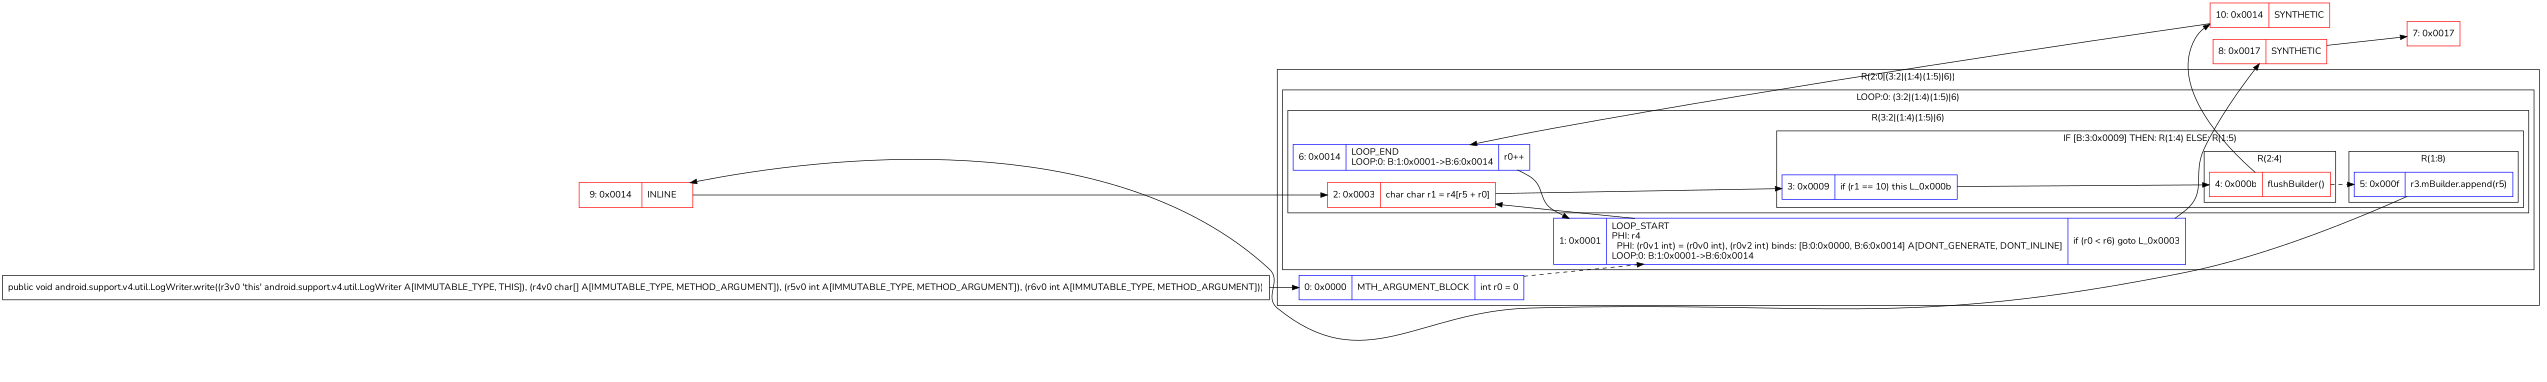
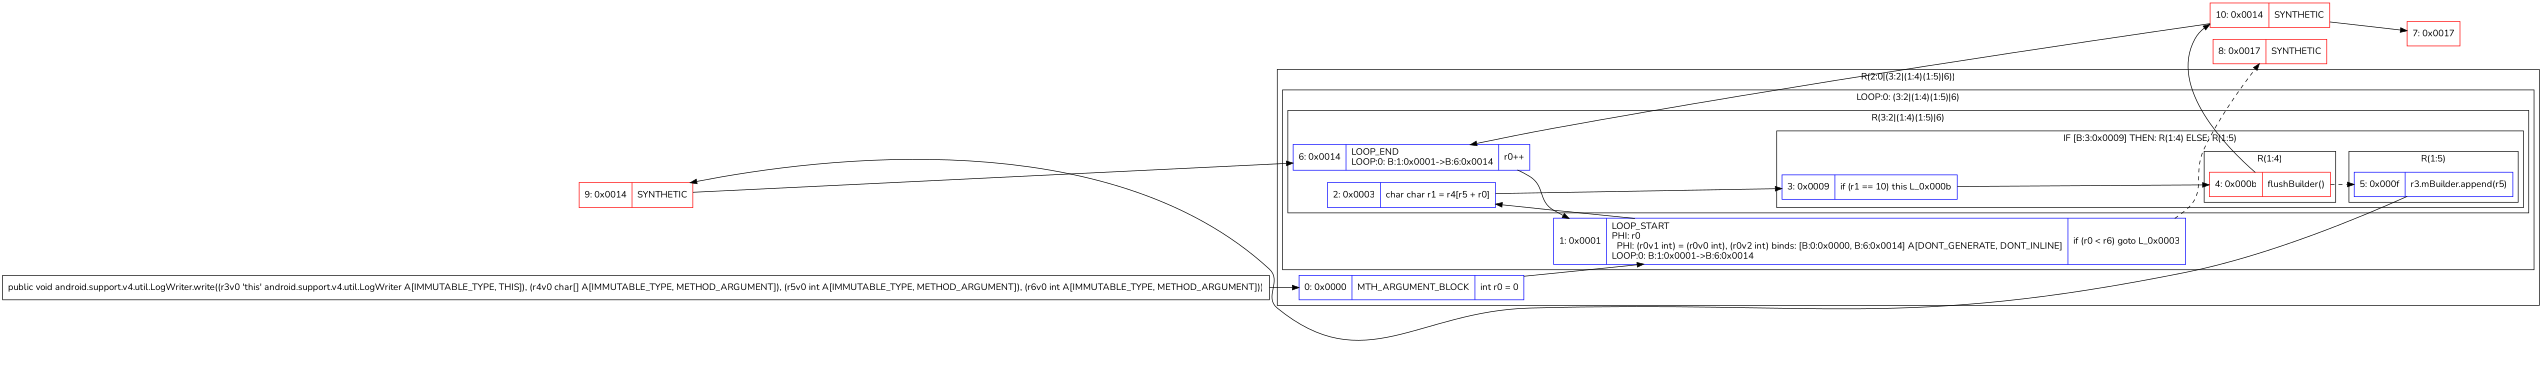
edge "8: 0x0017" -> "7: 0x0017": now "10: 0x0014" -> "7: 0x0017"
edge "1: 0x0001" -> "8: 0x0017": style solid -> dashed
cluster "R(2:4)": label "R(2:4)" -> "R(1:4)"
cluster "R(1:8)": label "R(1:8)" -> "R(1:5)"
node "9: 0x0014": text "INLINE" -> "SYNTHETIC"
edge "9: 0x0014" -> "2: 0x0003": now "9: 0x0014" -> "6: 0x0014"
node "2: 0x0003": color red -> blue
node "1: 0x0001": text "PHI: r4" -> "PHI: r0"
edge "0: 0x0000" -> "1: 0x0001": style dashed -> solid
